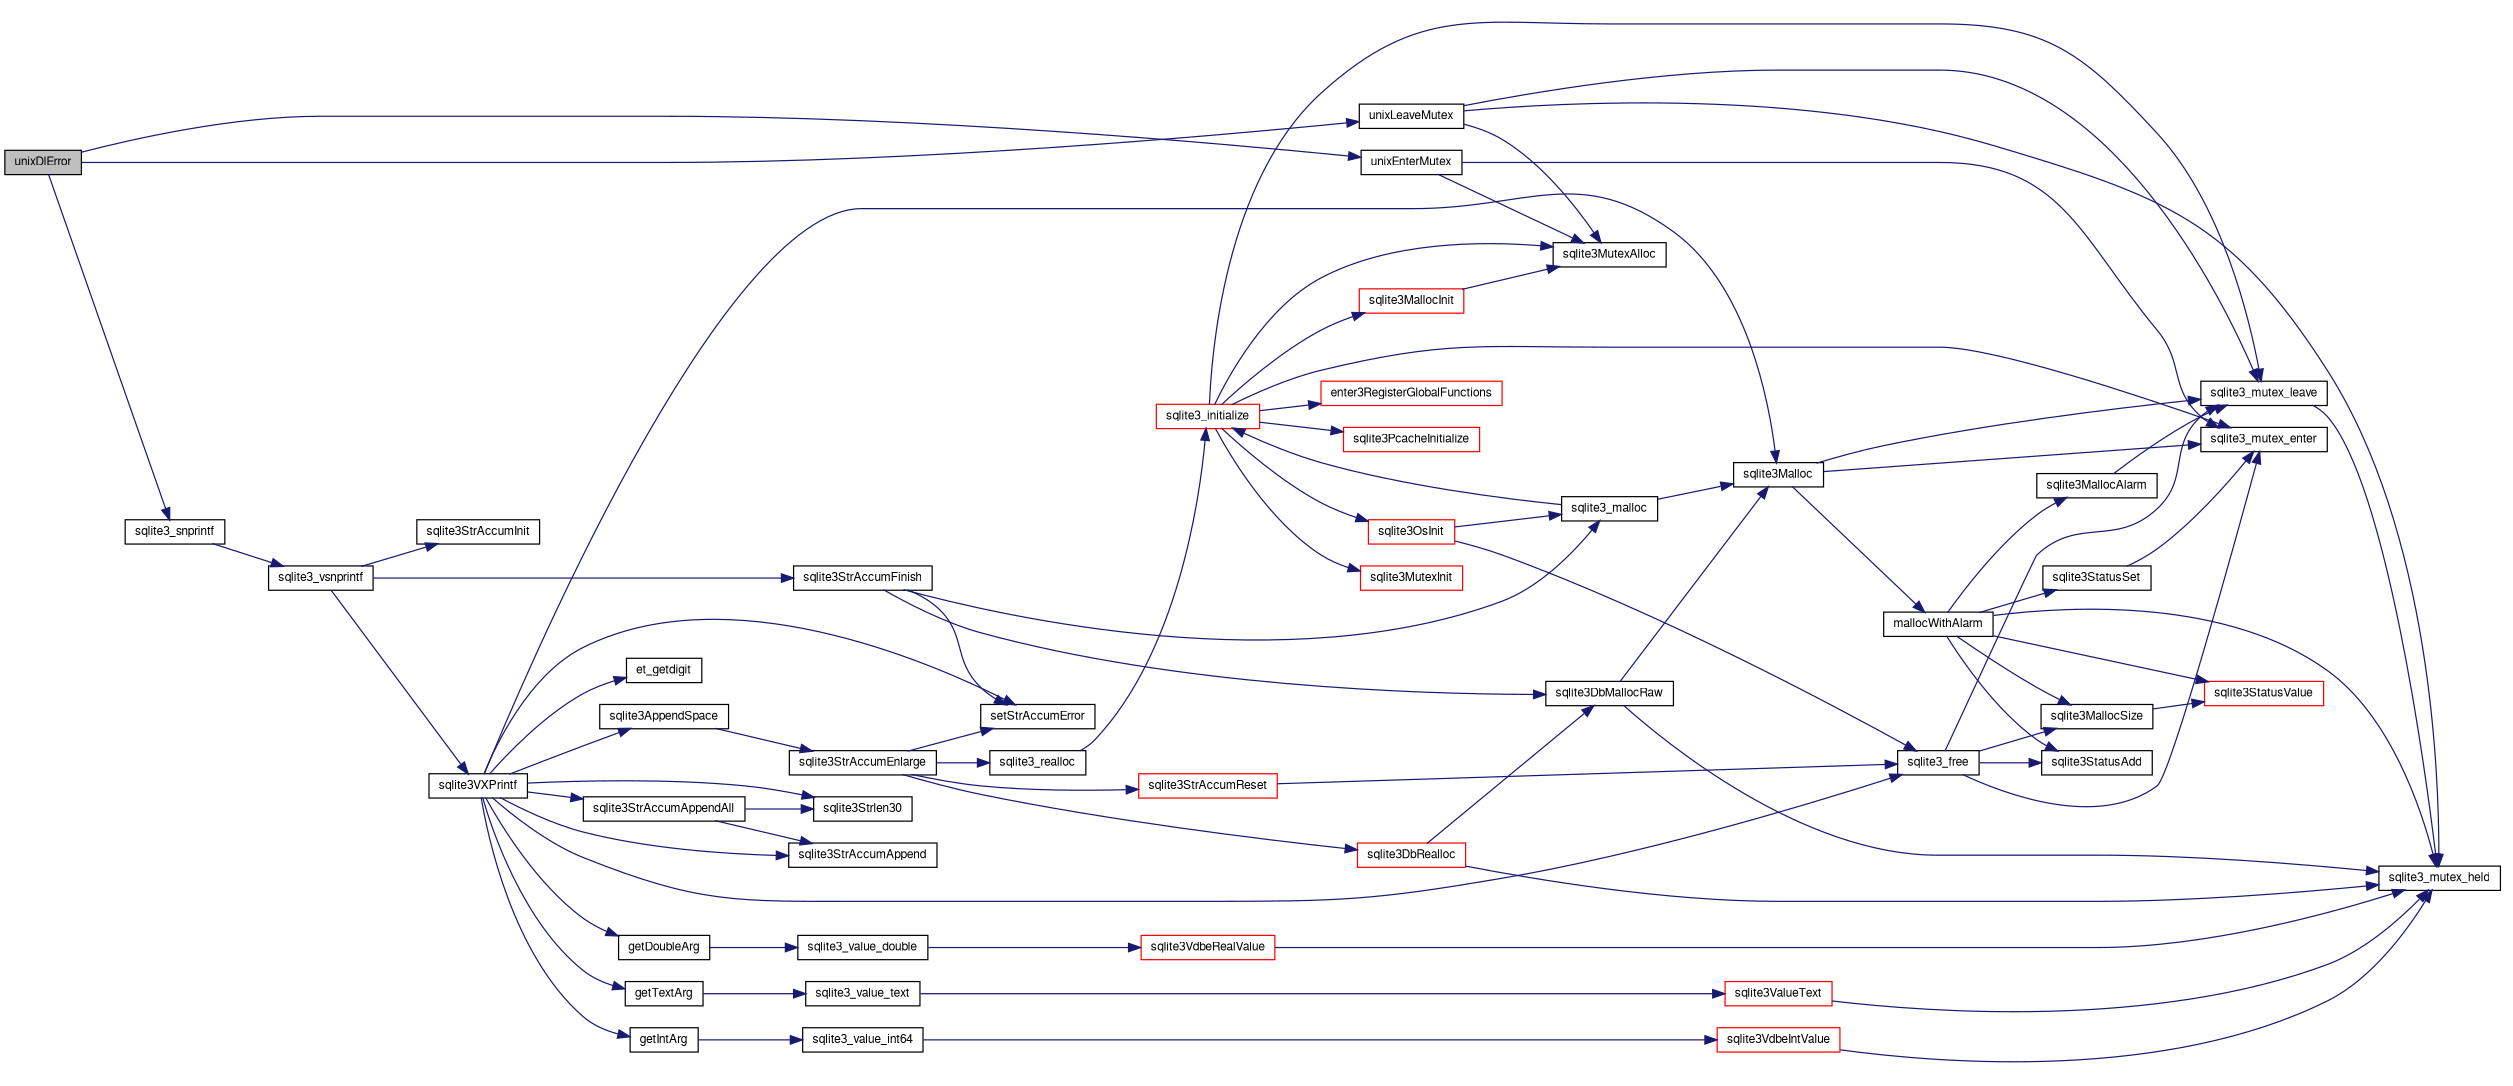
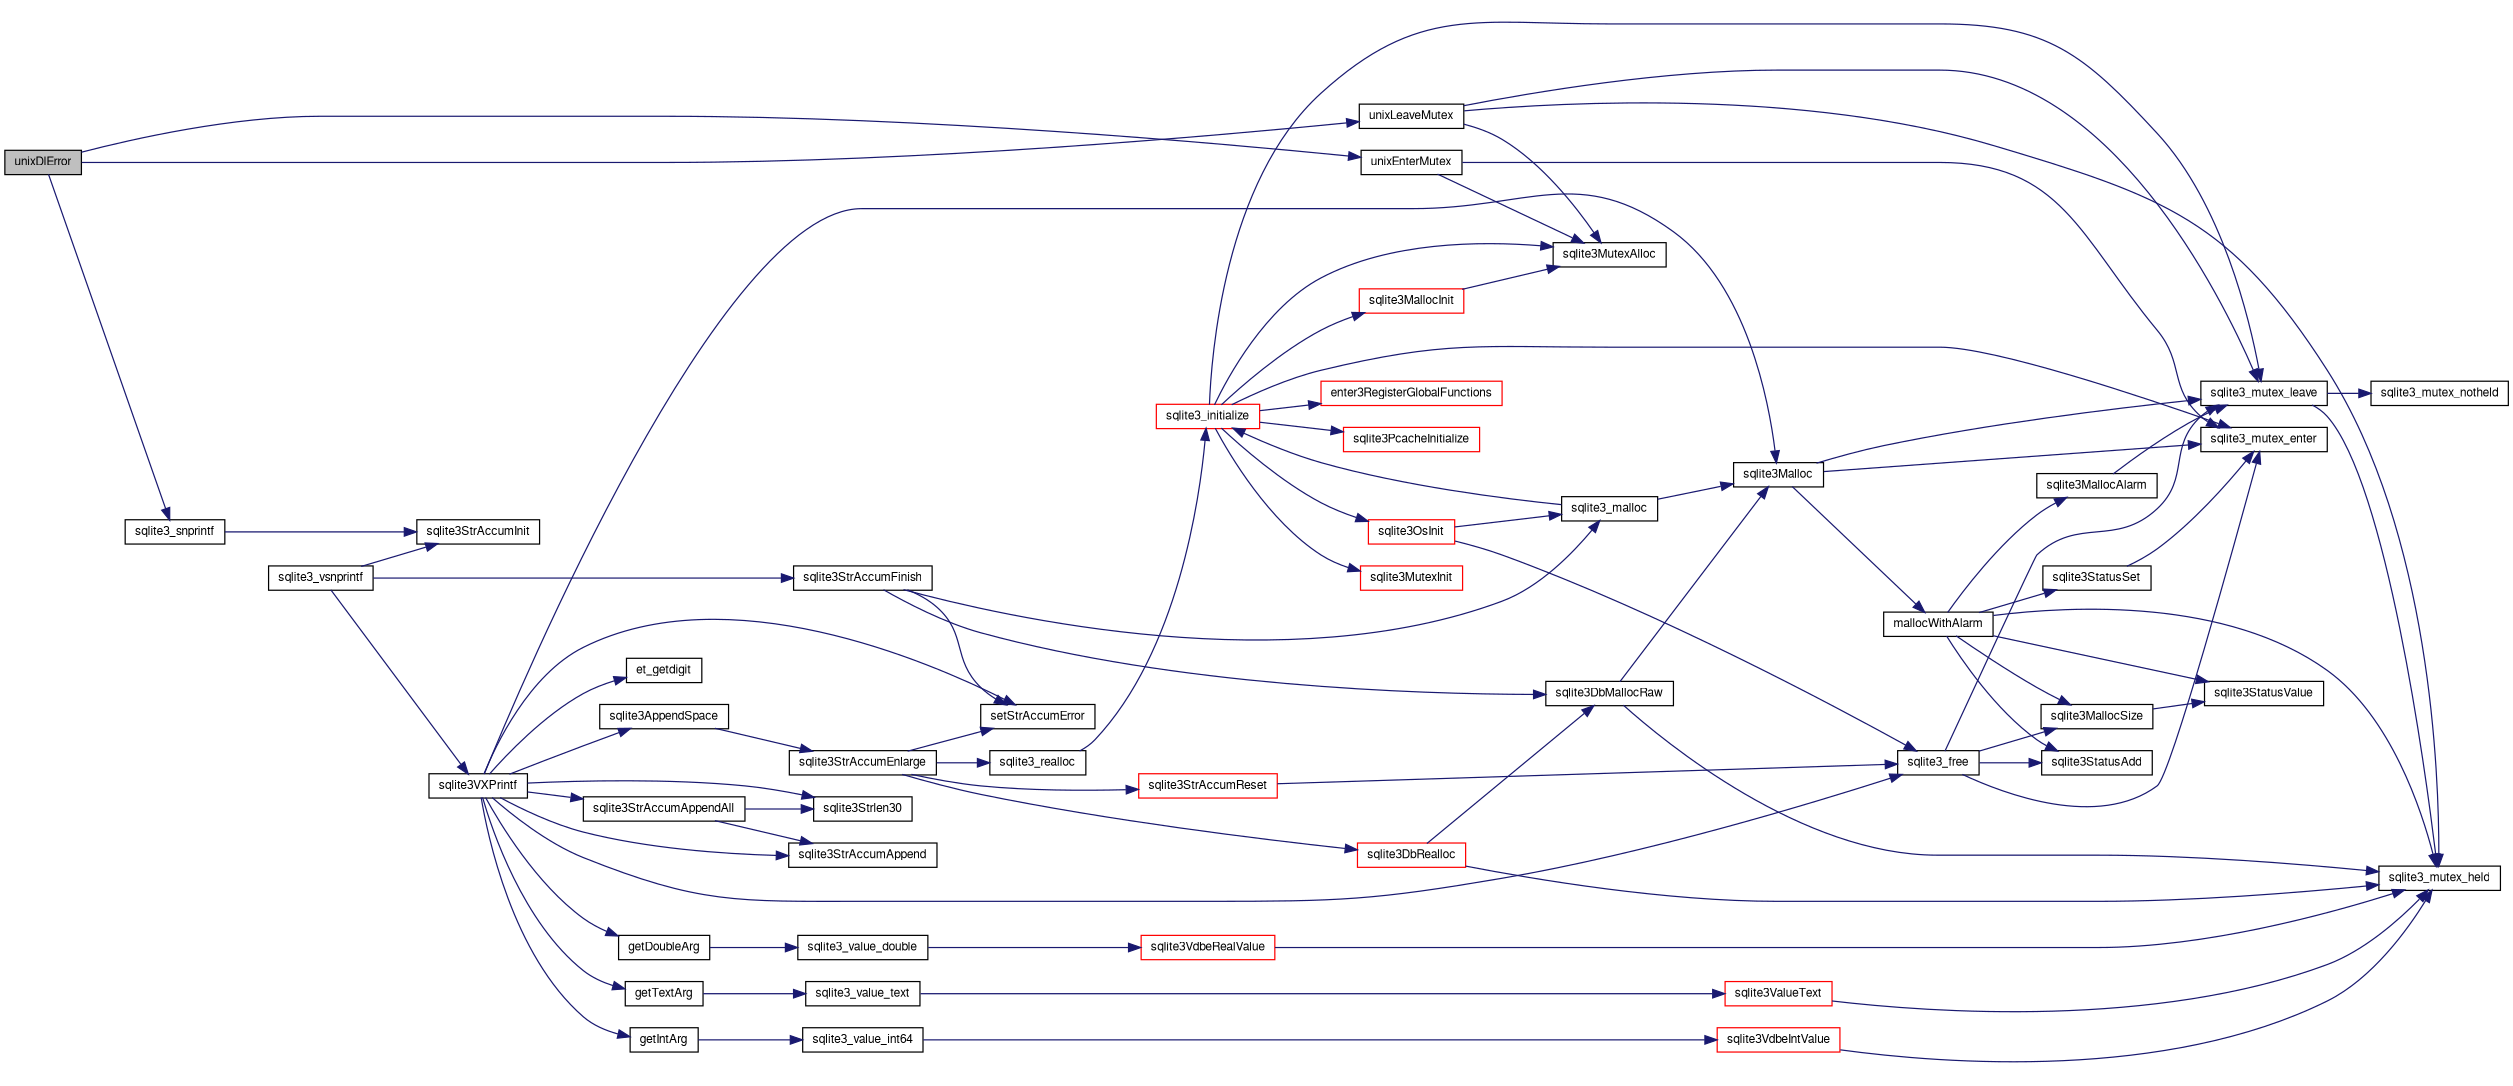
node "sqlite3_mutex_notheld": added
edge "sqlite3_snprintf" -> "sqlite3_vsnprintf": now "sqlite3_snprintf" -> "sqlite3StrAccumInit"
node "sqlite3StatusValue": color red -> black
